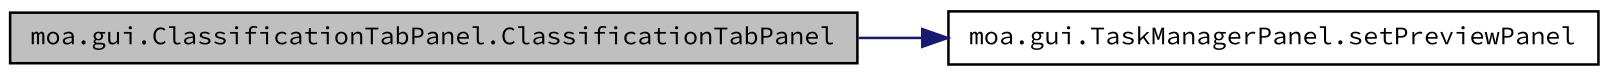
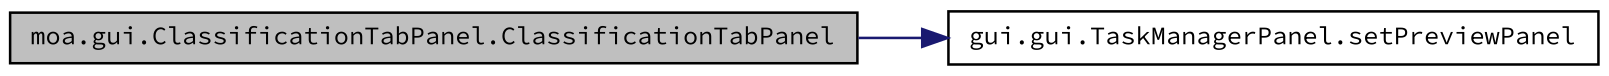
node "moa.gui.TaskManagerPanel.setPreviewPanel": label "moa.gui.TaskManagerPanel.setPreviewPanel" -> "gui.gui.TaskManagerPanel.setPreviewPanel"
